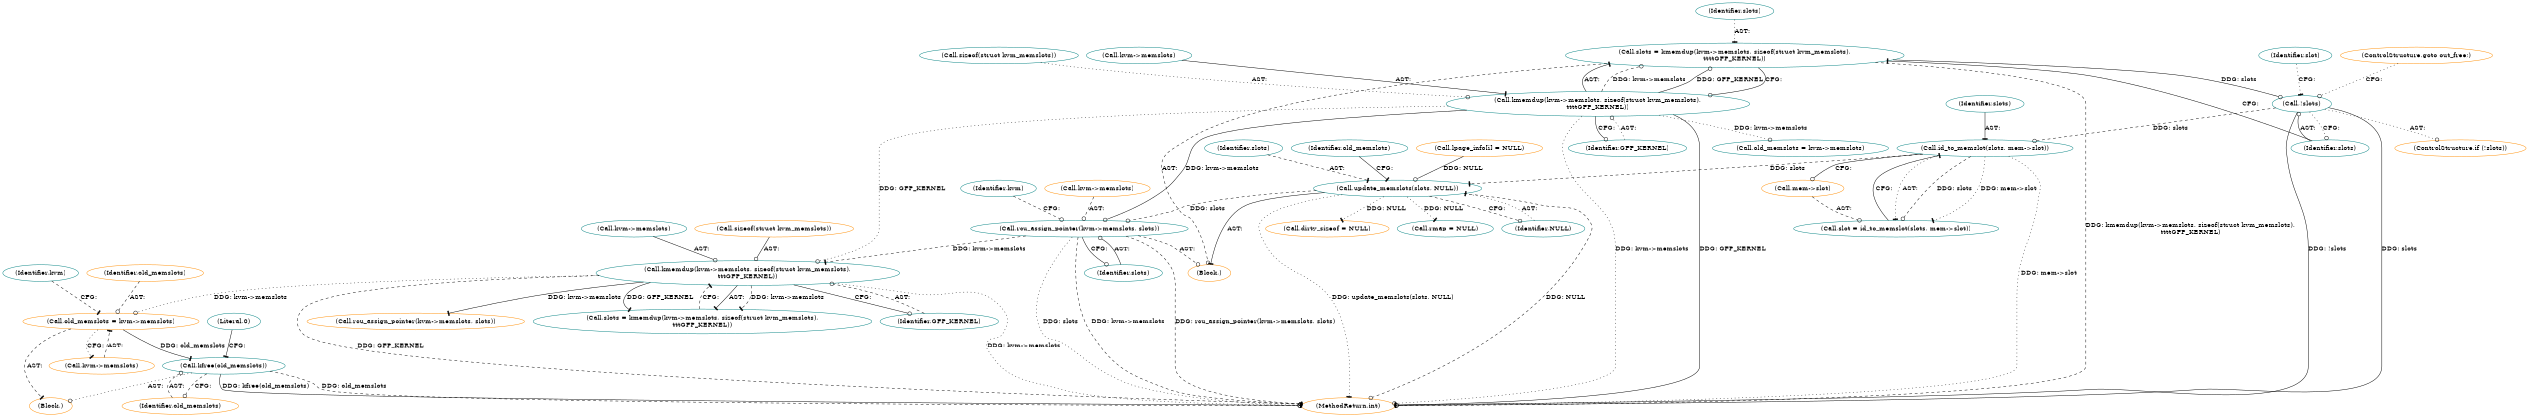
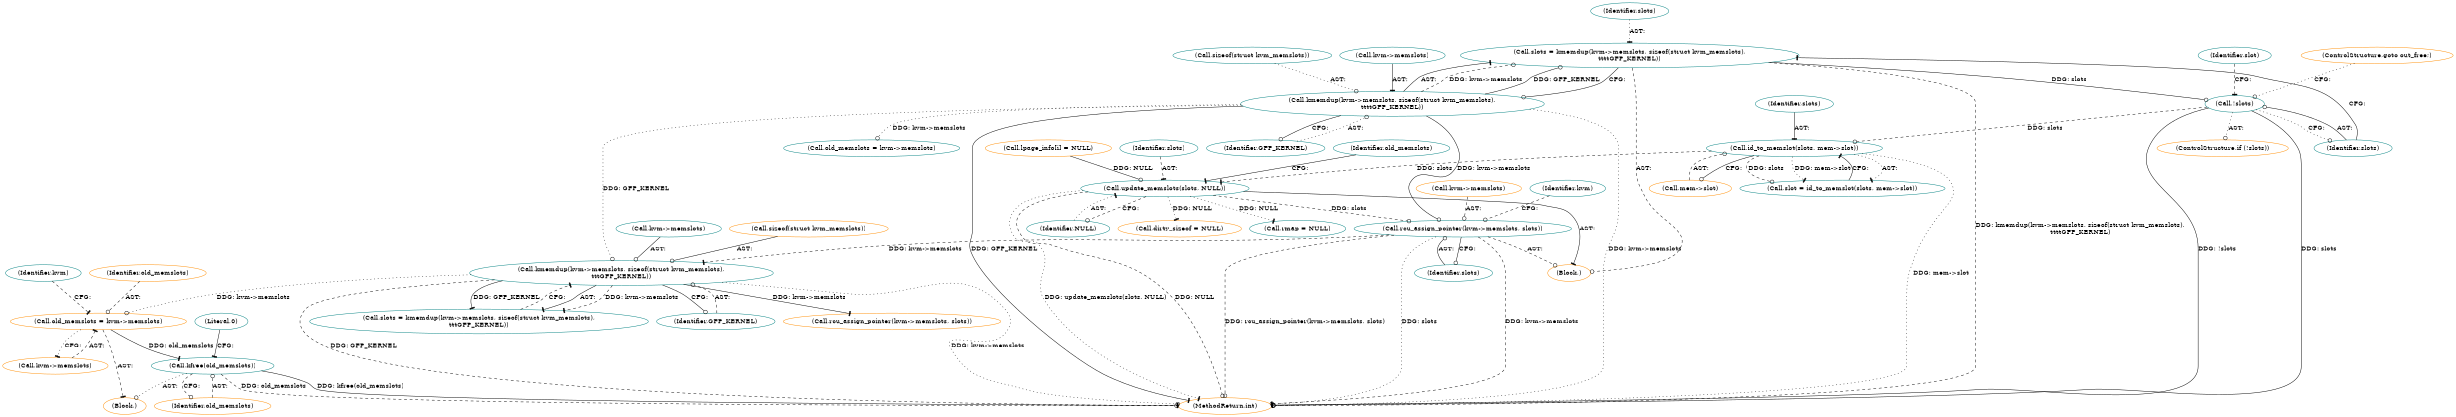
edge "(Identifier,slot)" -> "(Call,!slots)": style dotted -> dashed
edge "(Call,mem->slot)" -> "(Call,slot = id_to_memslot(slots, mem->slot))": now "(Call,mem->slot)" -> "(Call,id_to_memslot(slots, mem->slot))"
